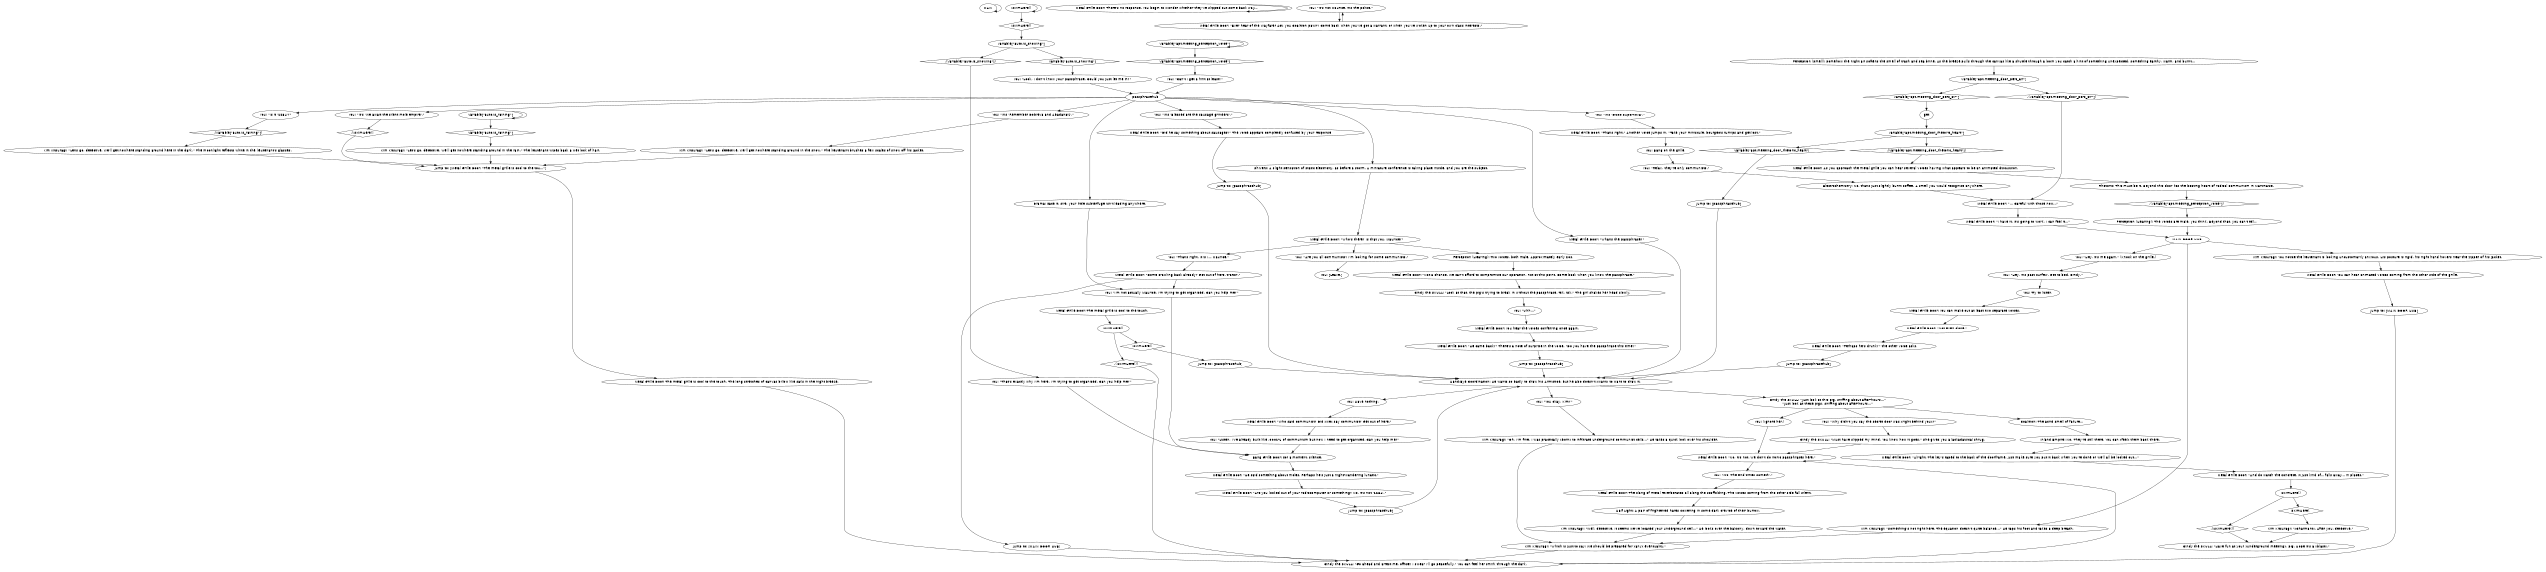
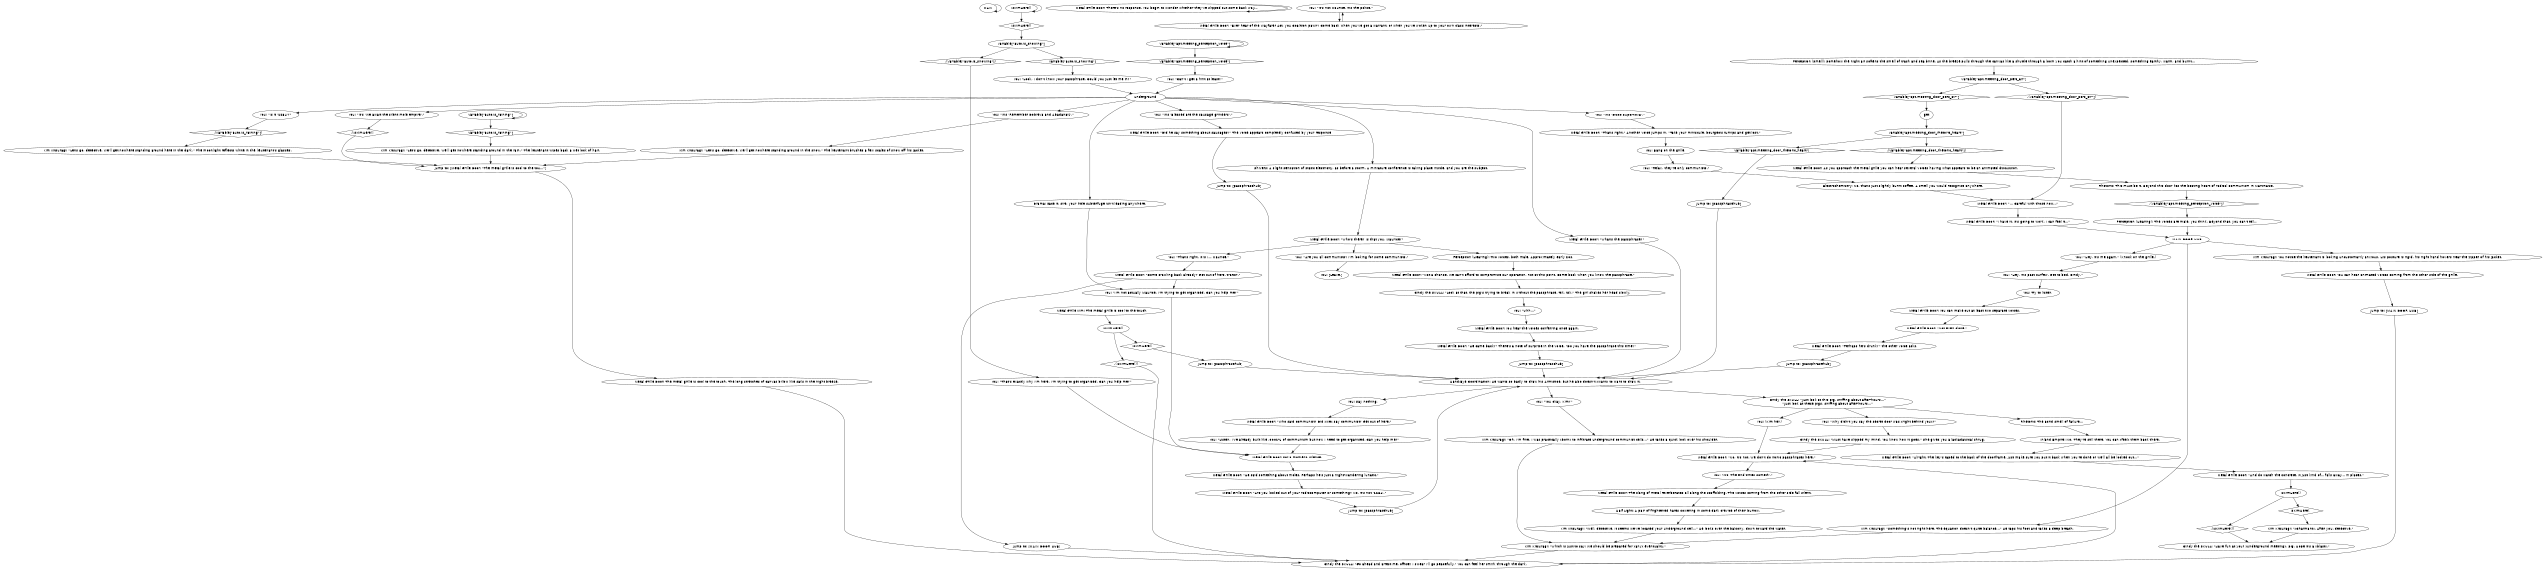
node "passphrasehub": label "passphrasehub" -> "underground"
node "Metal Grille Door: The metal grille is cool to the touch.": label "Metal Grille Door: The metal grille is cool to the touch." -> "Metal Grille Kim: The metal grille is cool to the touch."
node "You: Have nothing.": label "You: Have nothing." -> "You: Say nothing."
node "You: (Ignore her.)": label "You: (Ignore her.)" -> "You: (Kim her.)"
node "Coalition: The acrid smell of failure...": label "Coalition: The acrid smell of failure..." -> "Rhetoric: The acrid smell of failure..."
node "Bang Grille Door: For a moment, silence.": label "Bang Grille Door: For a moment, silence." -> "Metal Grille Door: For a moment, silence."
